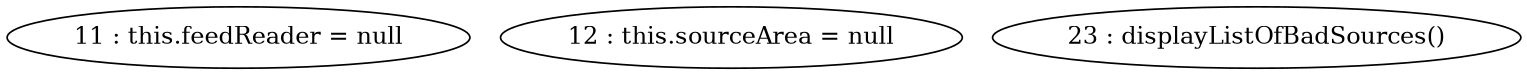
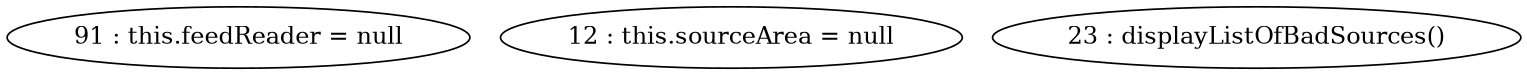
node "11 : this.feedReader = null": label "11 : this.feedReader = null" -> "91 : this.feedReader = null"
